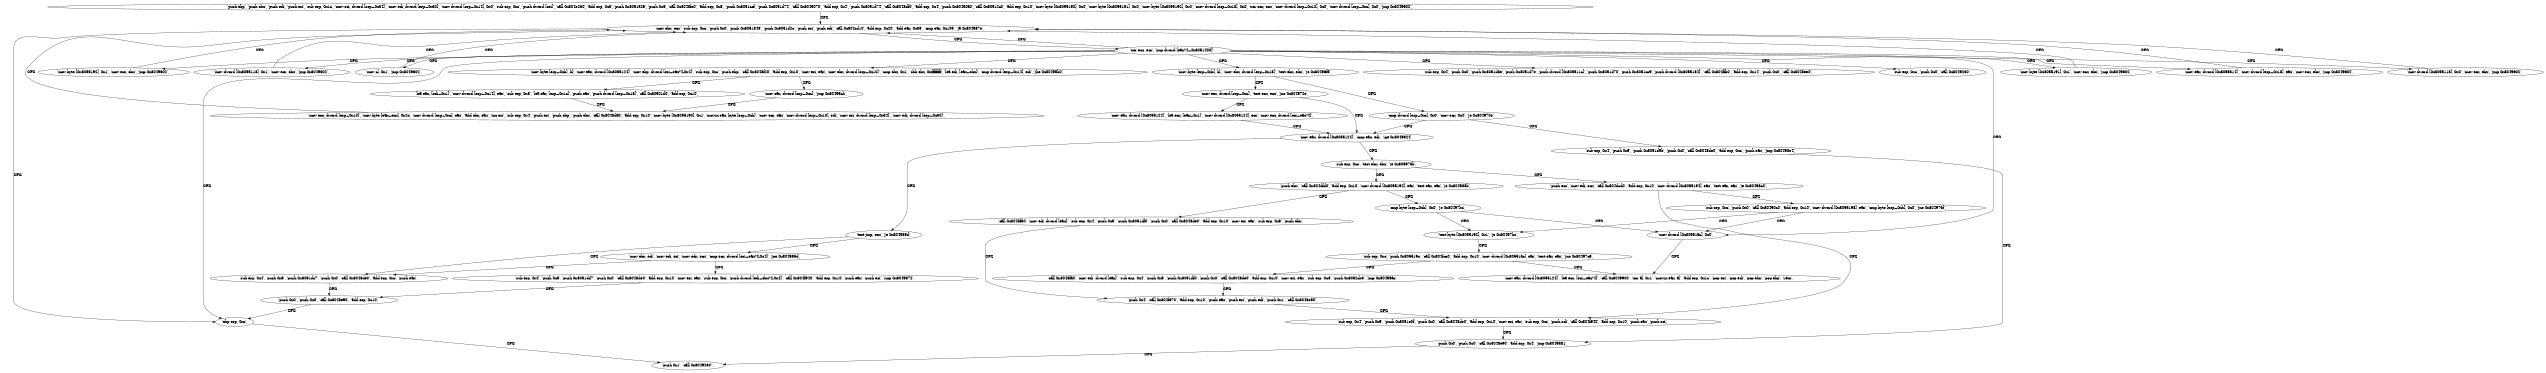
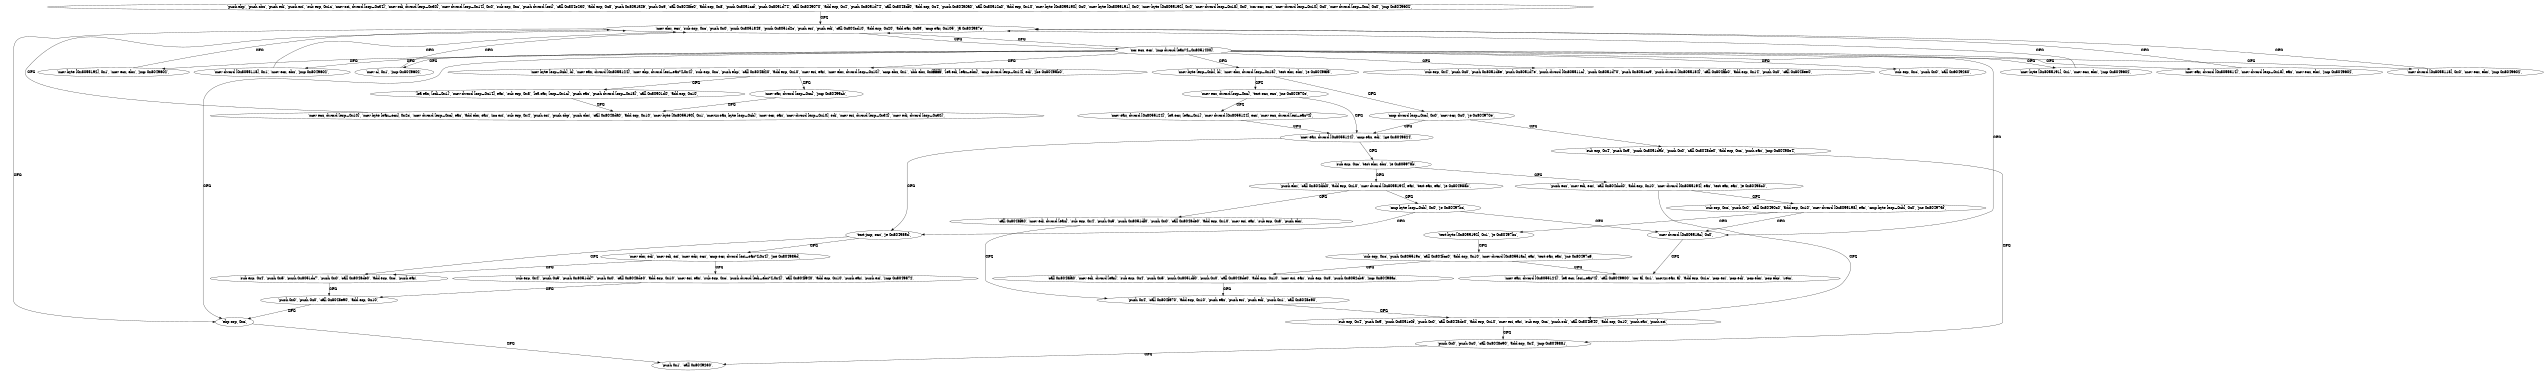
node "'sub esp, 0xc', 'push 0x0', 'call 0x8049230',": label "'sub esp, 0xc', 'push 0x0', 'call 0x8049230'," -> "'sub esp, 0xc', 'push 0x0', 'call 0x6049230',"
edge "'cmp byte [esp+0xb], 0x0', 'je 0x80497bc'," -> "'test byte [0x8055192], 0x1', 'je 0x80497bc',": now "'cmp byte [esp+0xb], 0x0', 'je 0x80497bc'," -> "'test jmp, ecx', 'je 0x804985d',"
